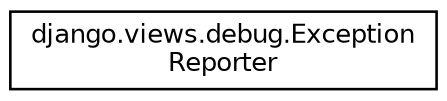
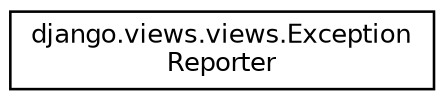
node "django.views.debug.Exception Reporter": label "django.views.debug.Exception Reporter" -> "django.views.views.Exception Reporter"
